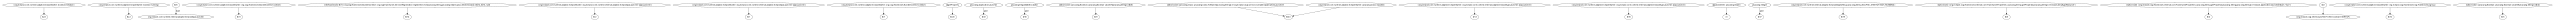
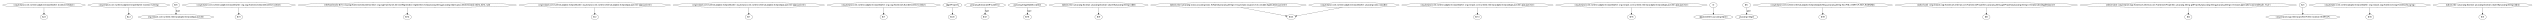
node "java.lang.ApplicationLauncher": label "java.lang.ApplicationLauncher" -> "java.lang.NoClassDefFoundError"
edge "@parameter0: java.lang.Object" -> "r0": reversed
edge "java.lang.Integer" -> "$r17": reversed
